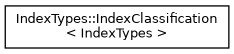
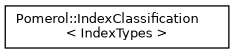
node "IndexTypes::IndexClassification < IndexTypes >": label "IndexTypes::IndexClassification < IndexTypes >" -> "Pomerol::IndexClassification < IndexTypes >"
